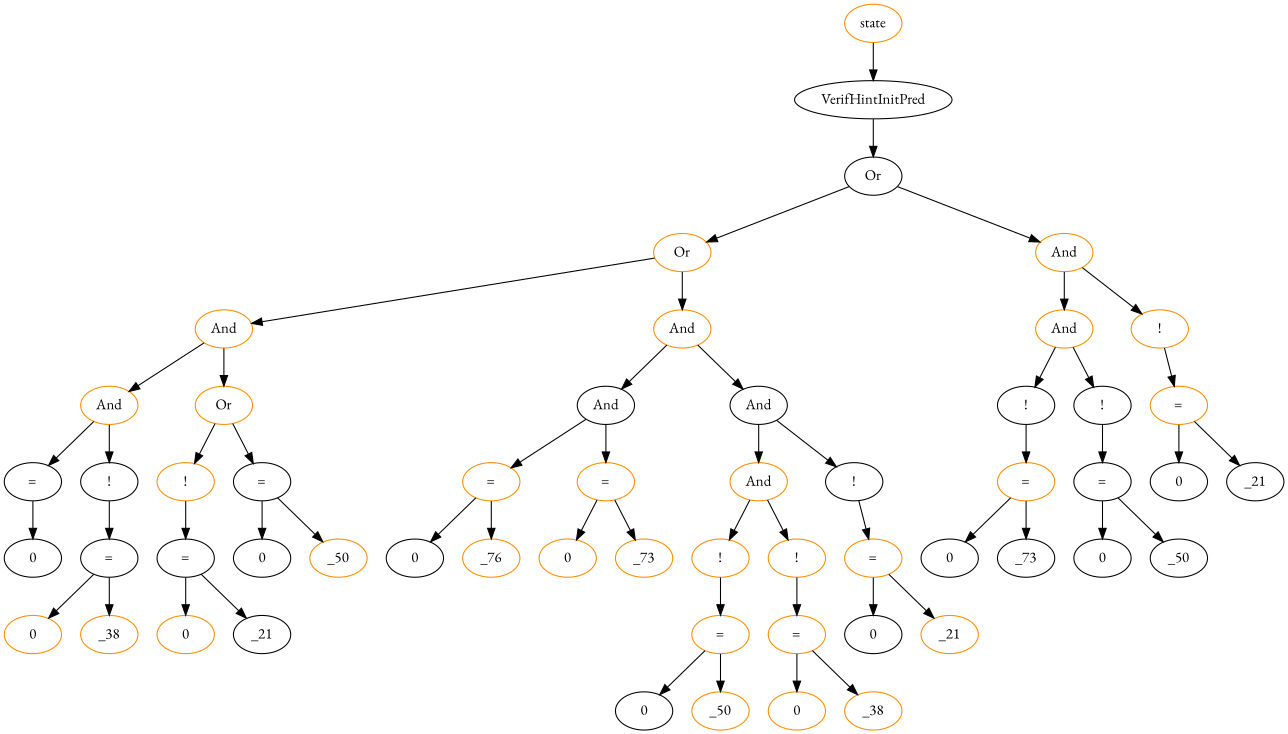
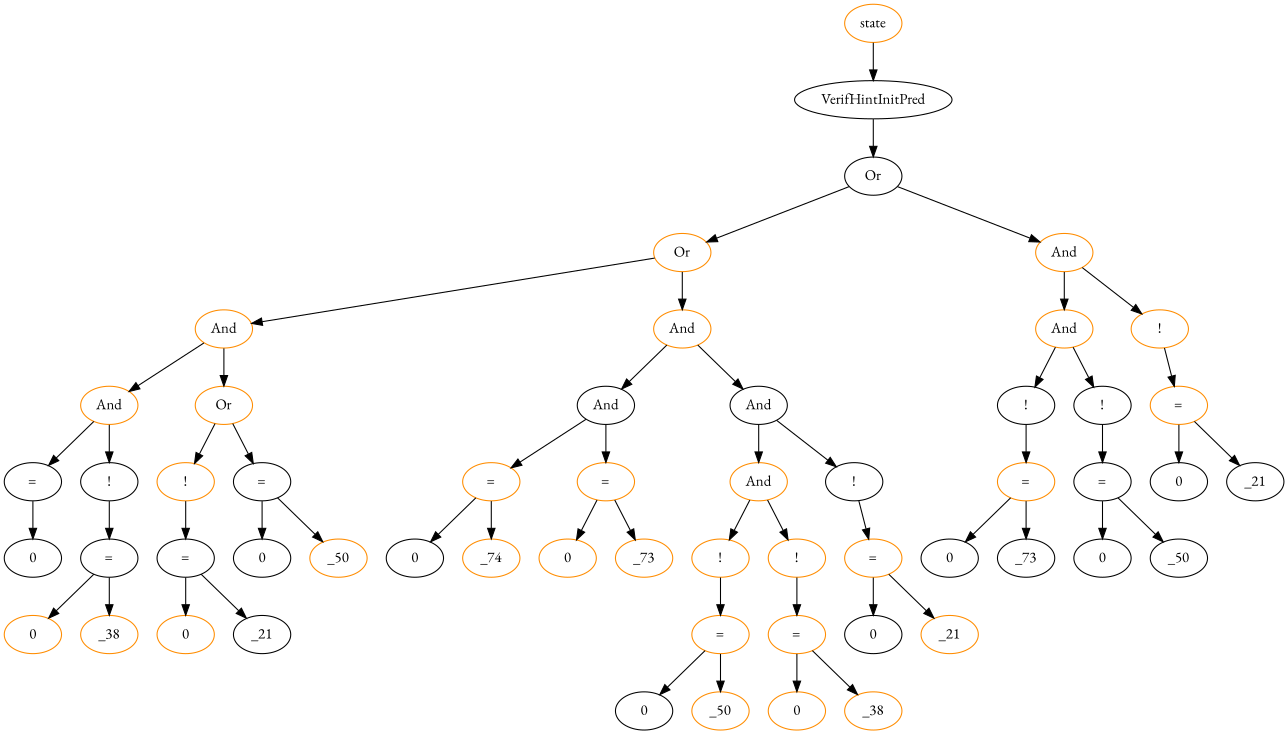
node "_76": label "_76" -> "_74"
